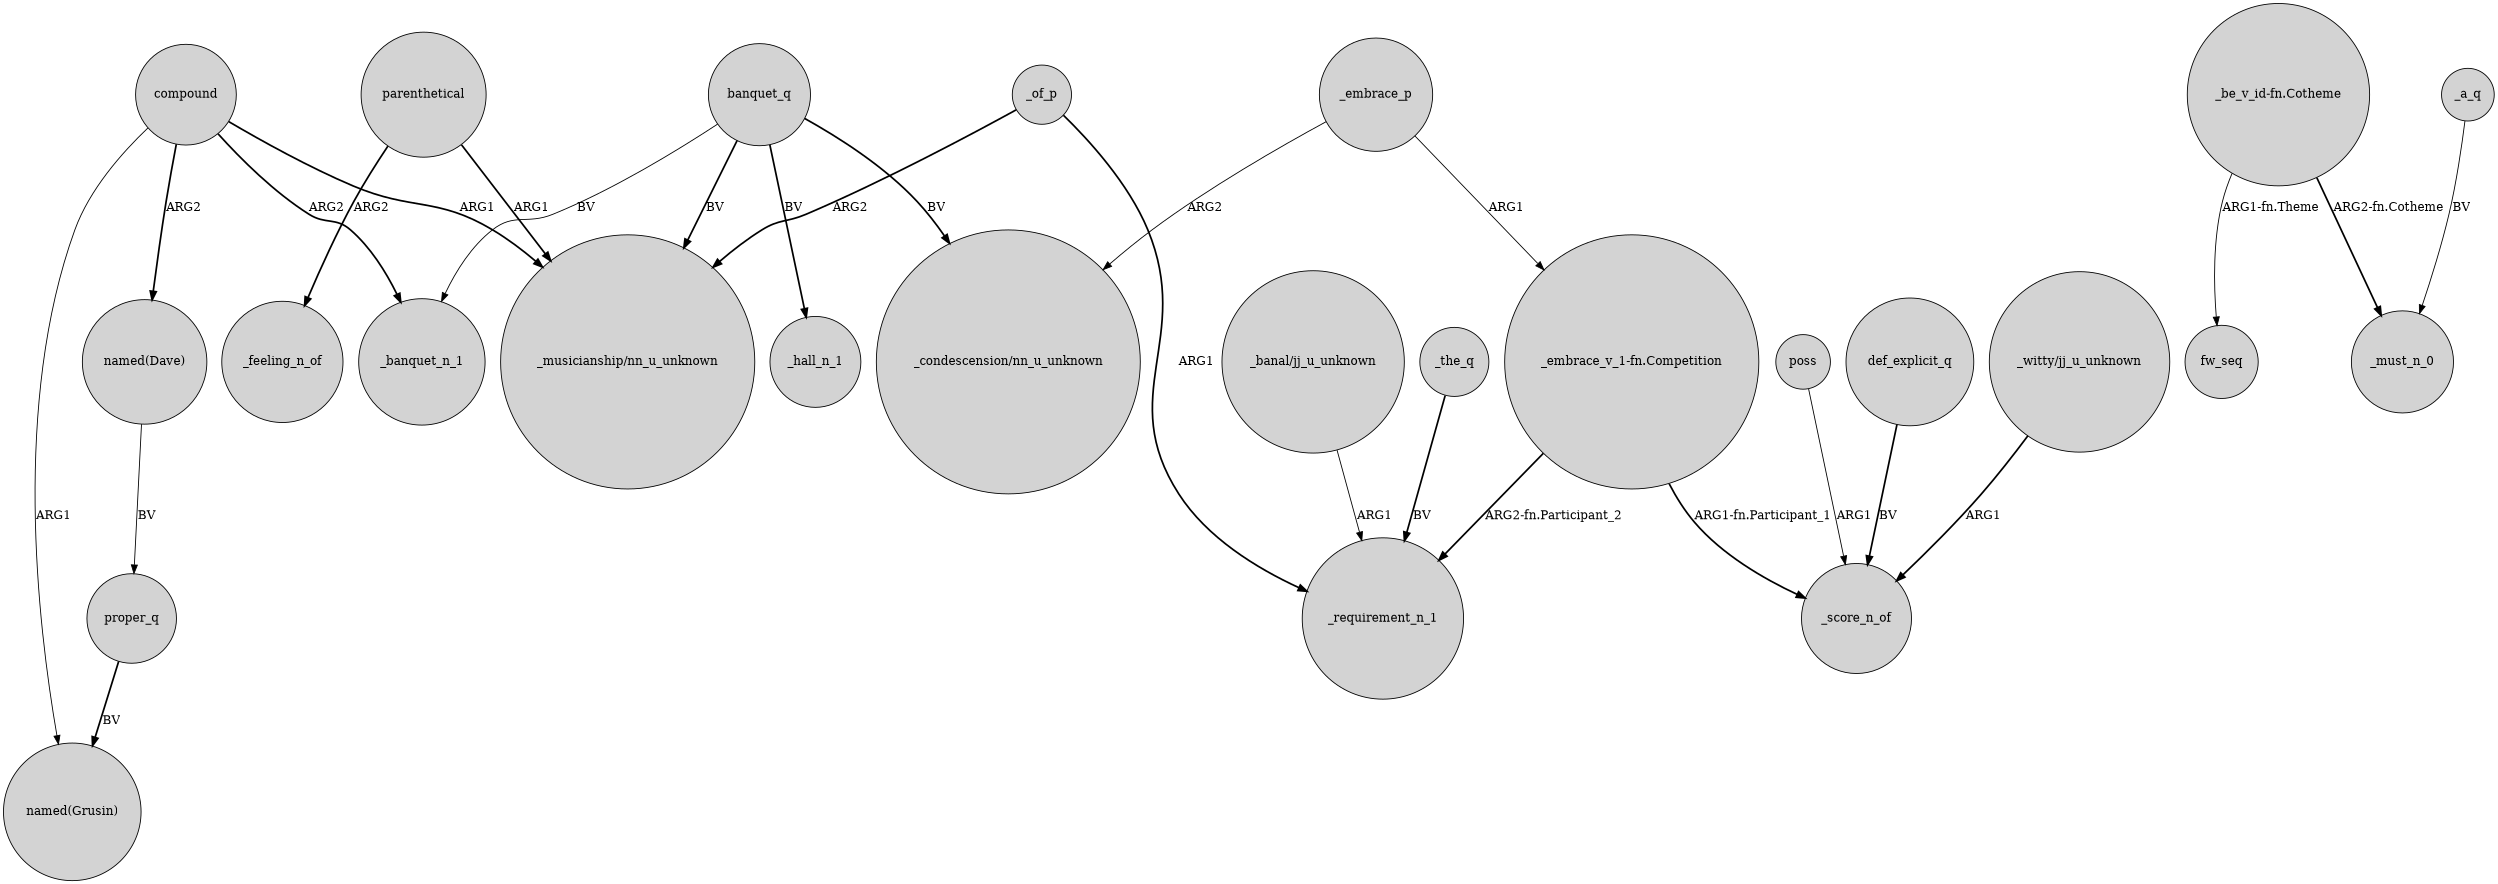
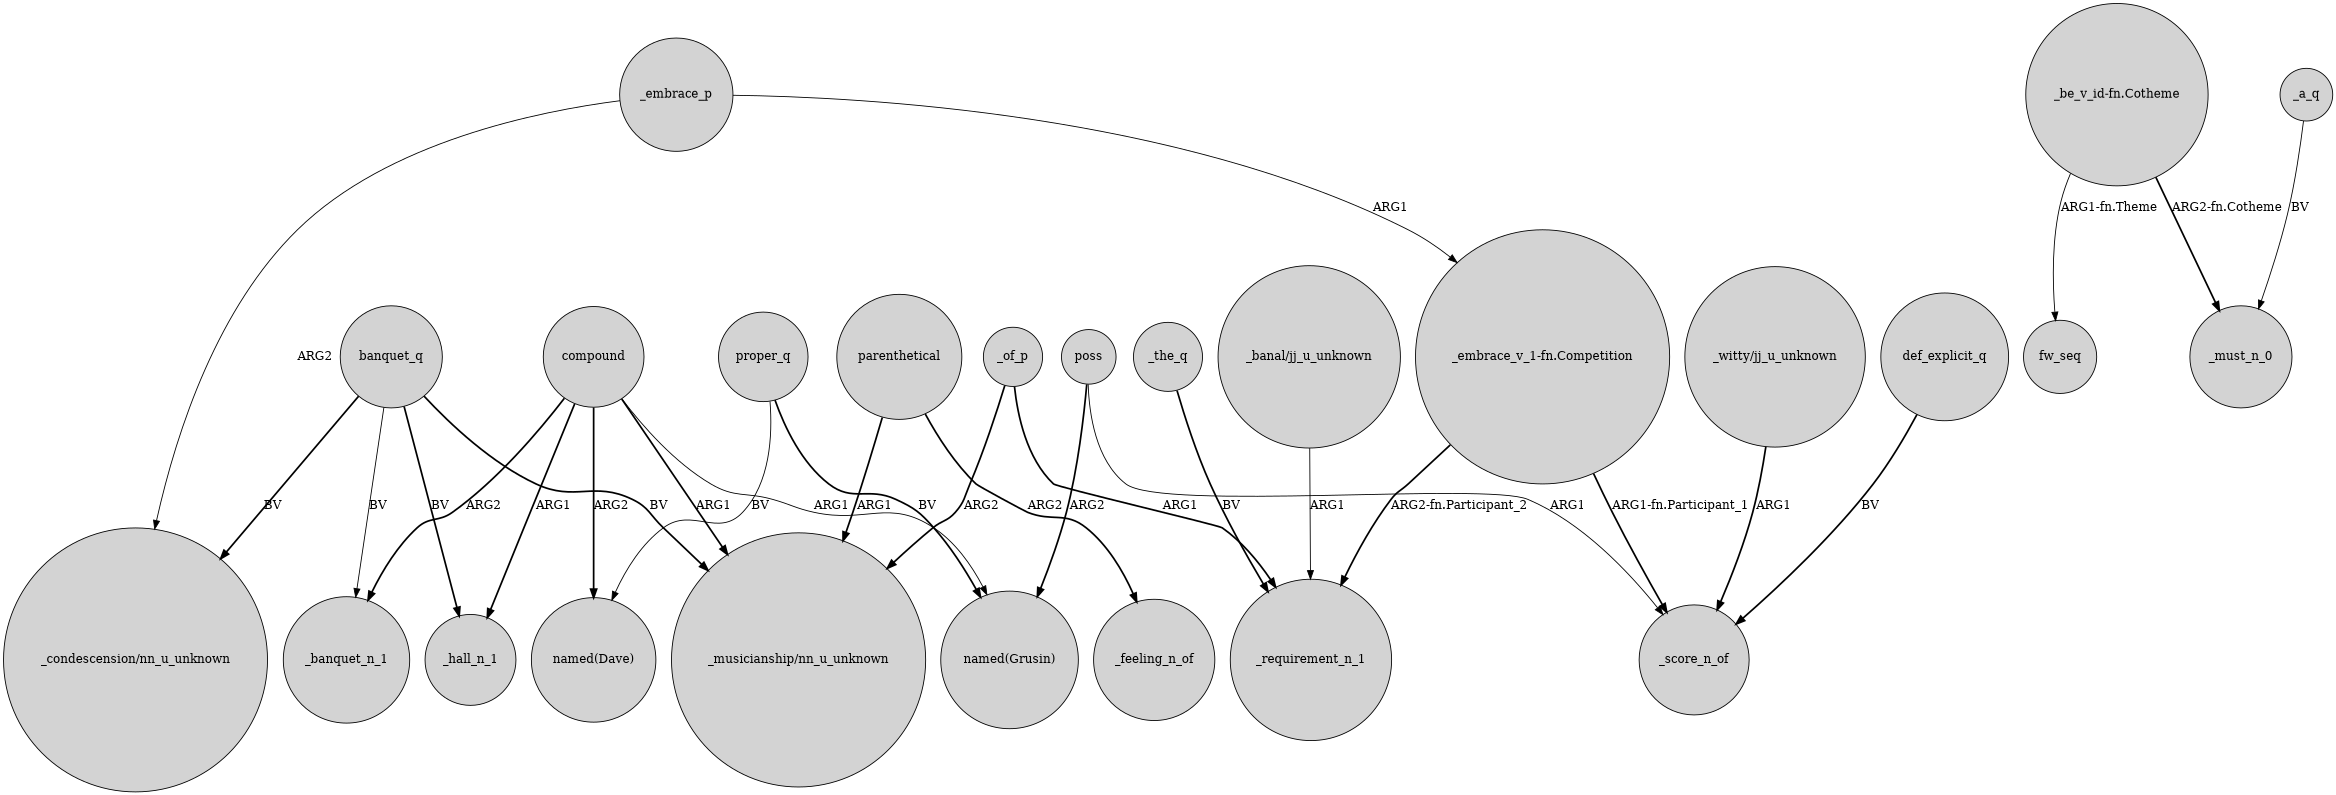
edge "poss" -> "named(Grusin)": added, label "ARG2"
edge "named(Dave)" -> "proper_q": reversed
edge "compound" -> "_hall_n_1": added, label "ARG1"
